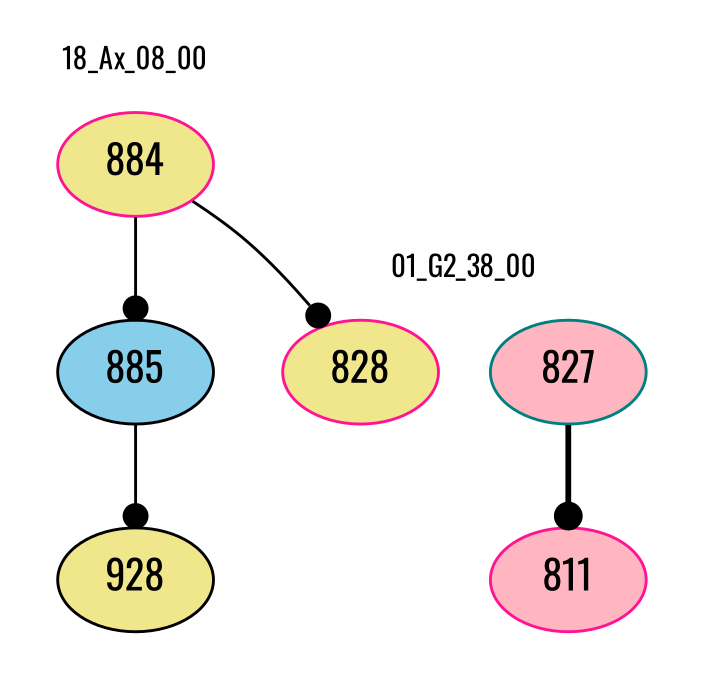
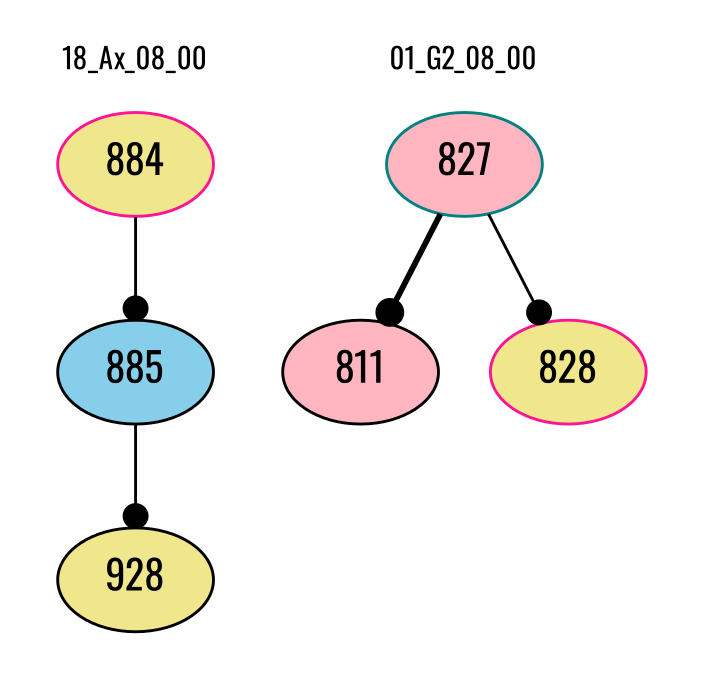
cluster "01_G2_38_00": label "01_G2_38_00" -> "01_G2_08_00"
edge "884" -> "828": now "827" -> "828"
node "811": color deeppink -> black
